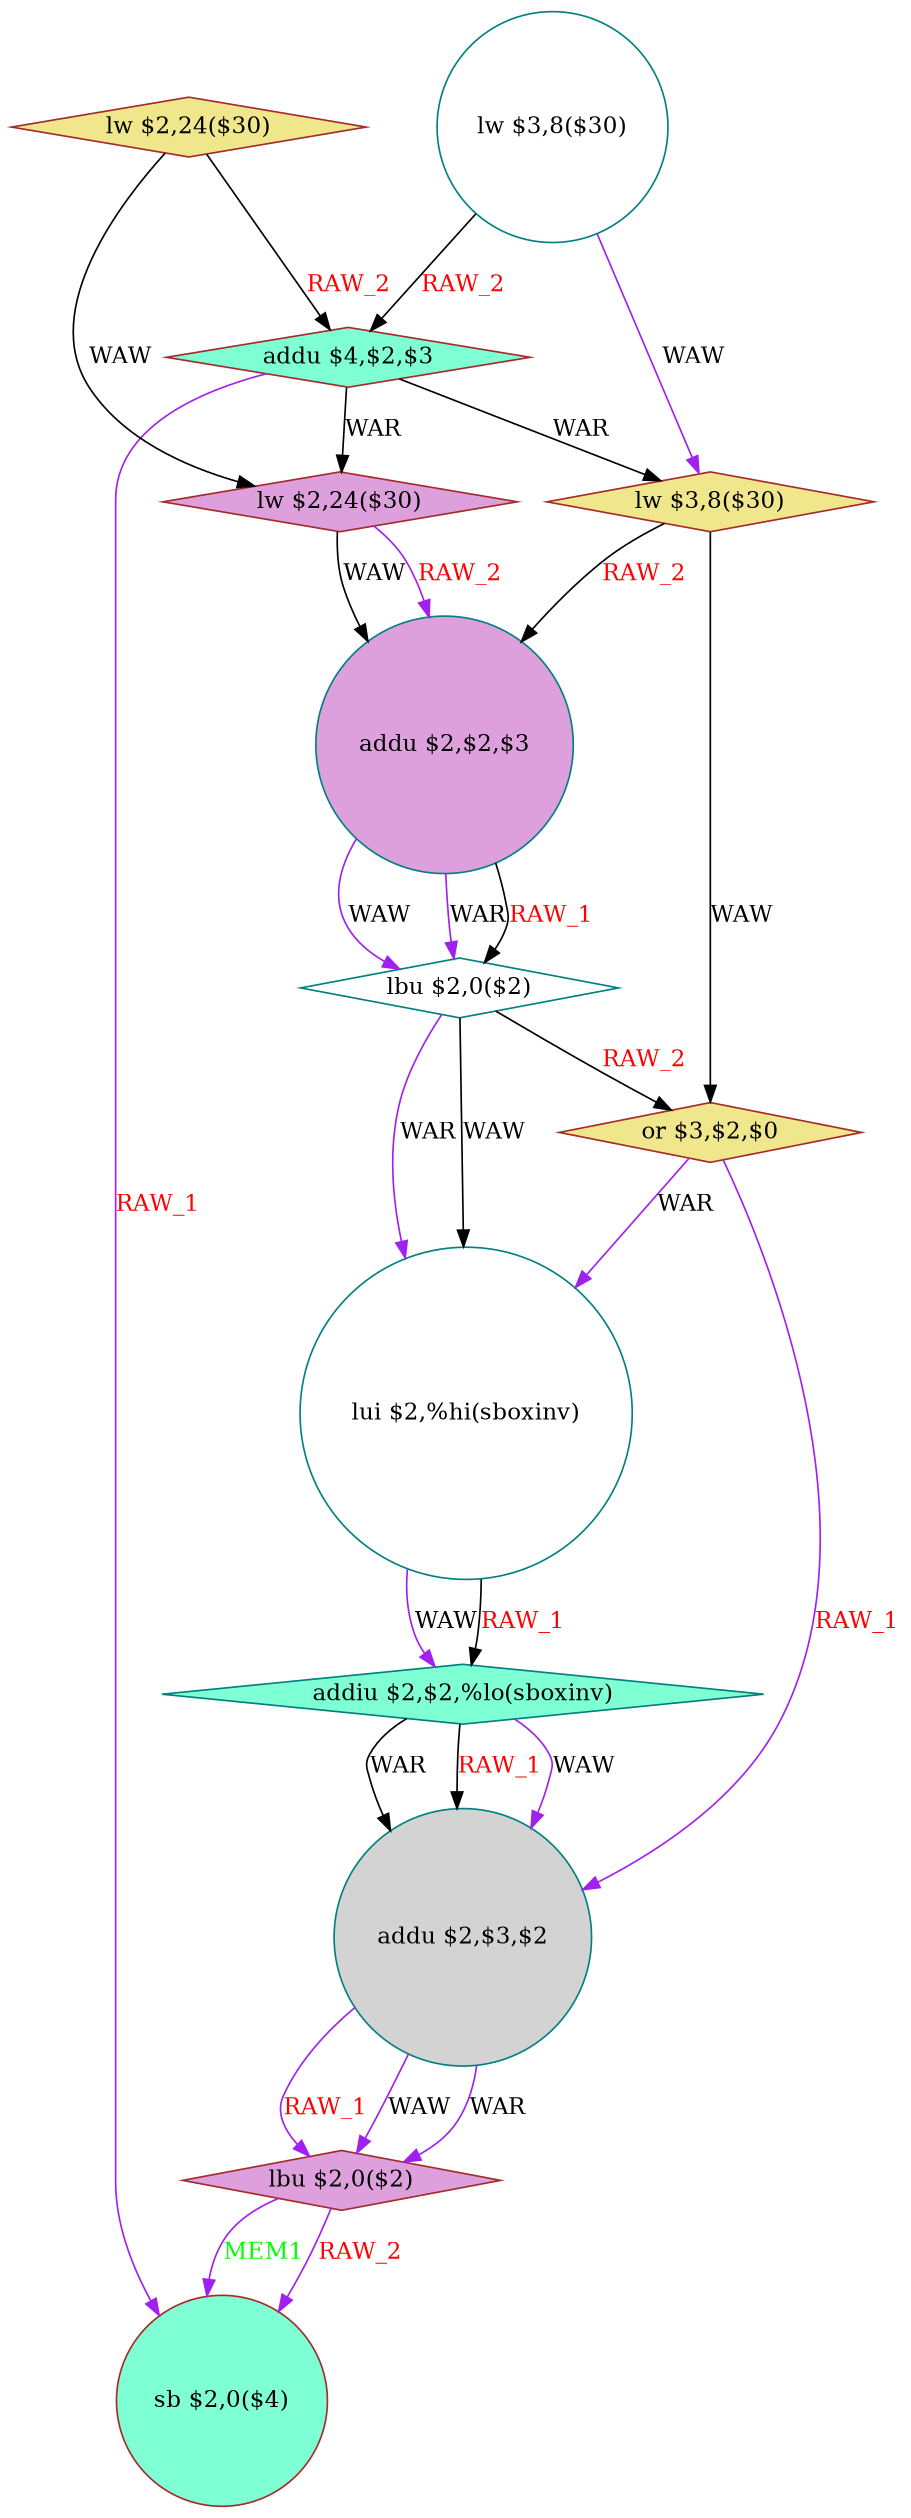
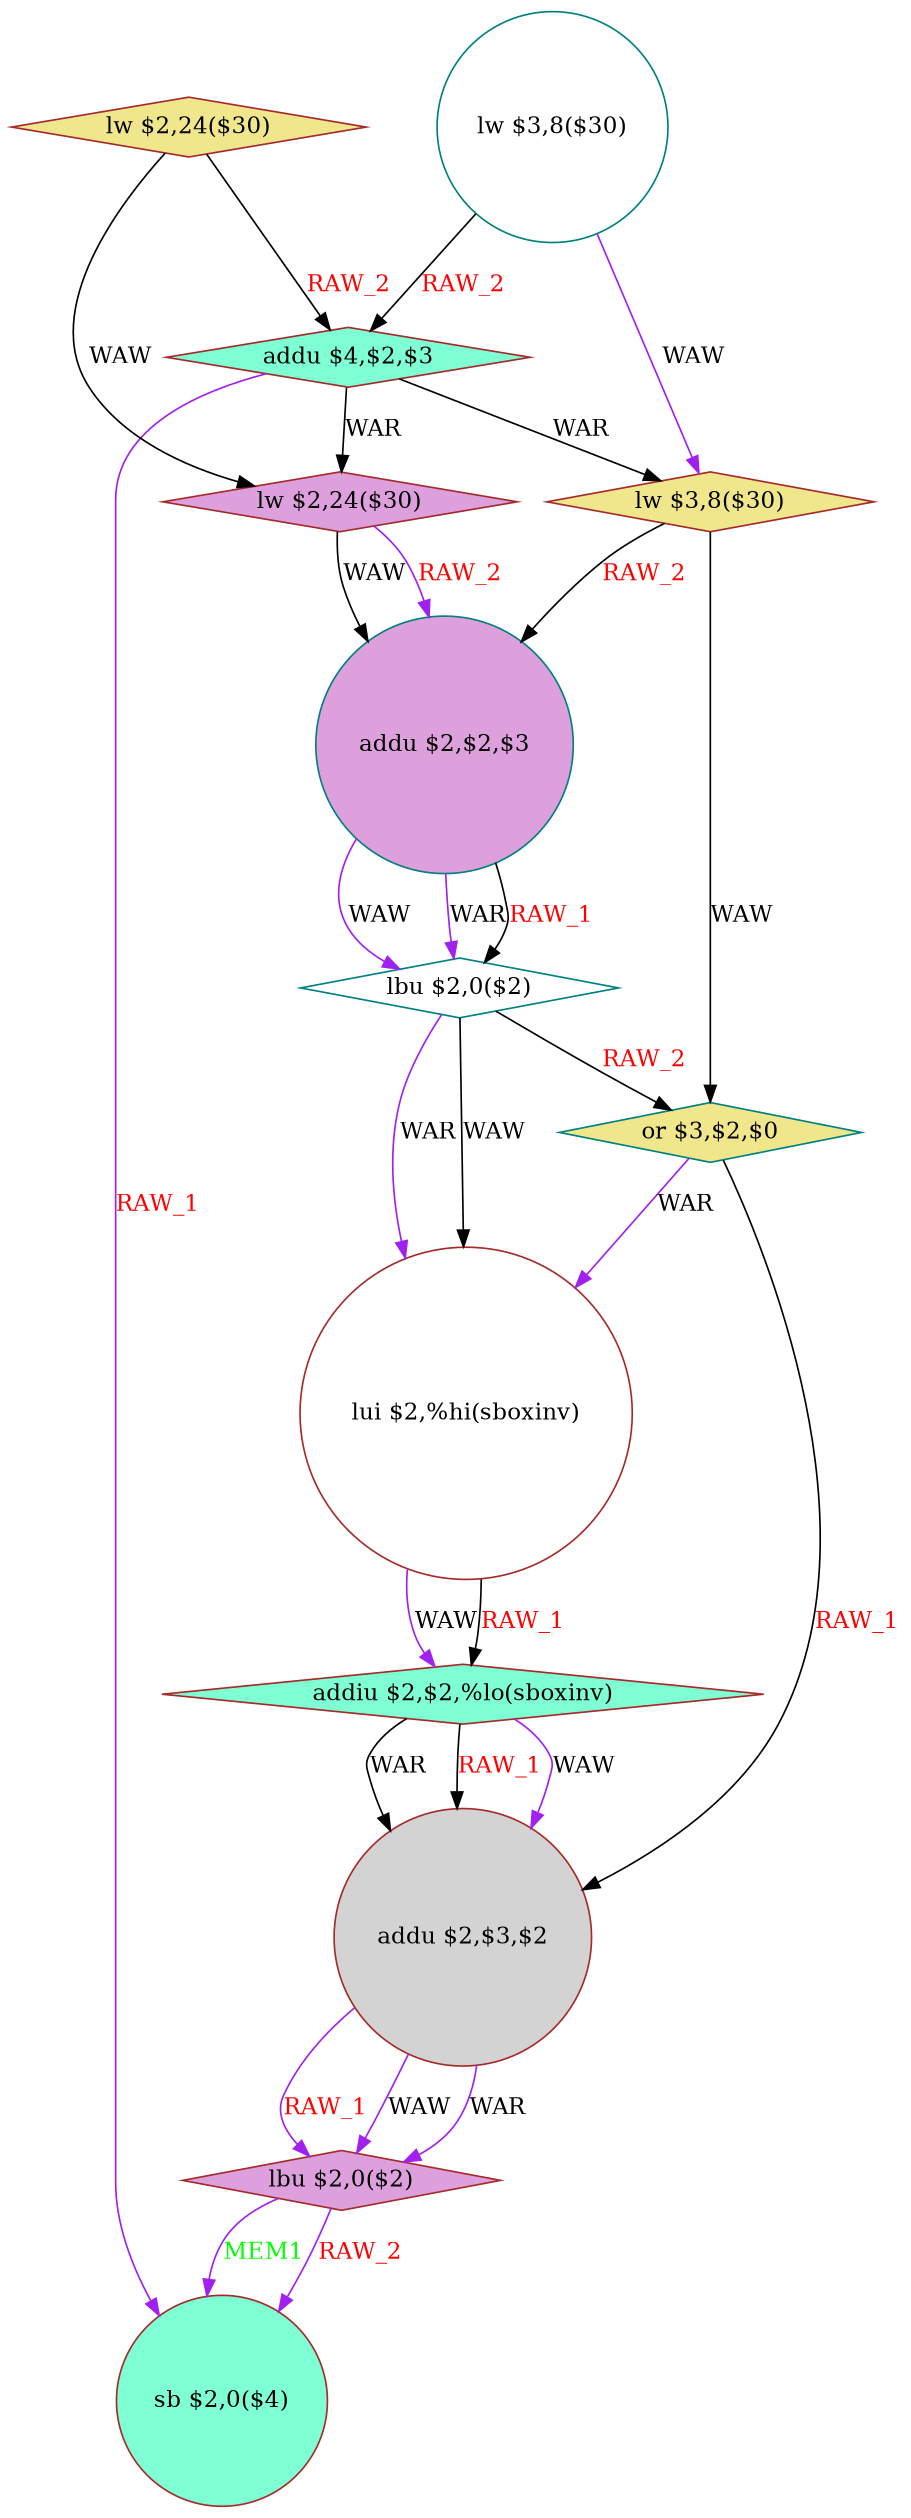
node "or $3,$2,$0": color brown -> teal
node "lui $2,%hi(sboxinv)": color teal -> brown
edge "or $3,$2,$0" -> "addu $2,$3,$2": color purple -> black
node "addiu $2,$2,%lo(sboxinv)": color teal -> brown
node "addu $2,$3,$2": color teal -> brown
